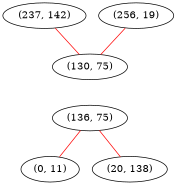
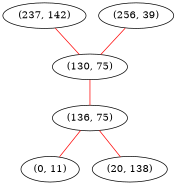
node "(256, 19)": label "(256, 19)" -> "(256, 39)"
edge "(130, 75)" -- "(136, 75)": added
